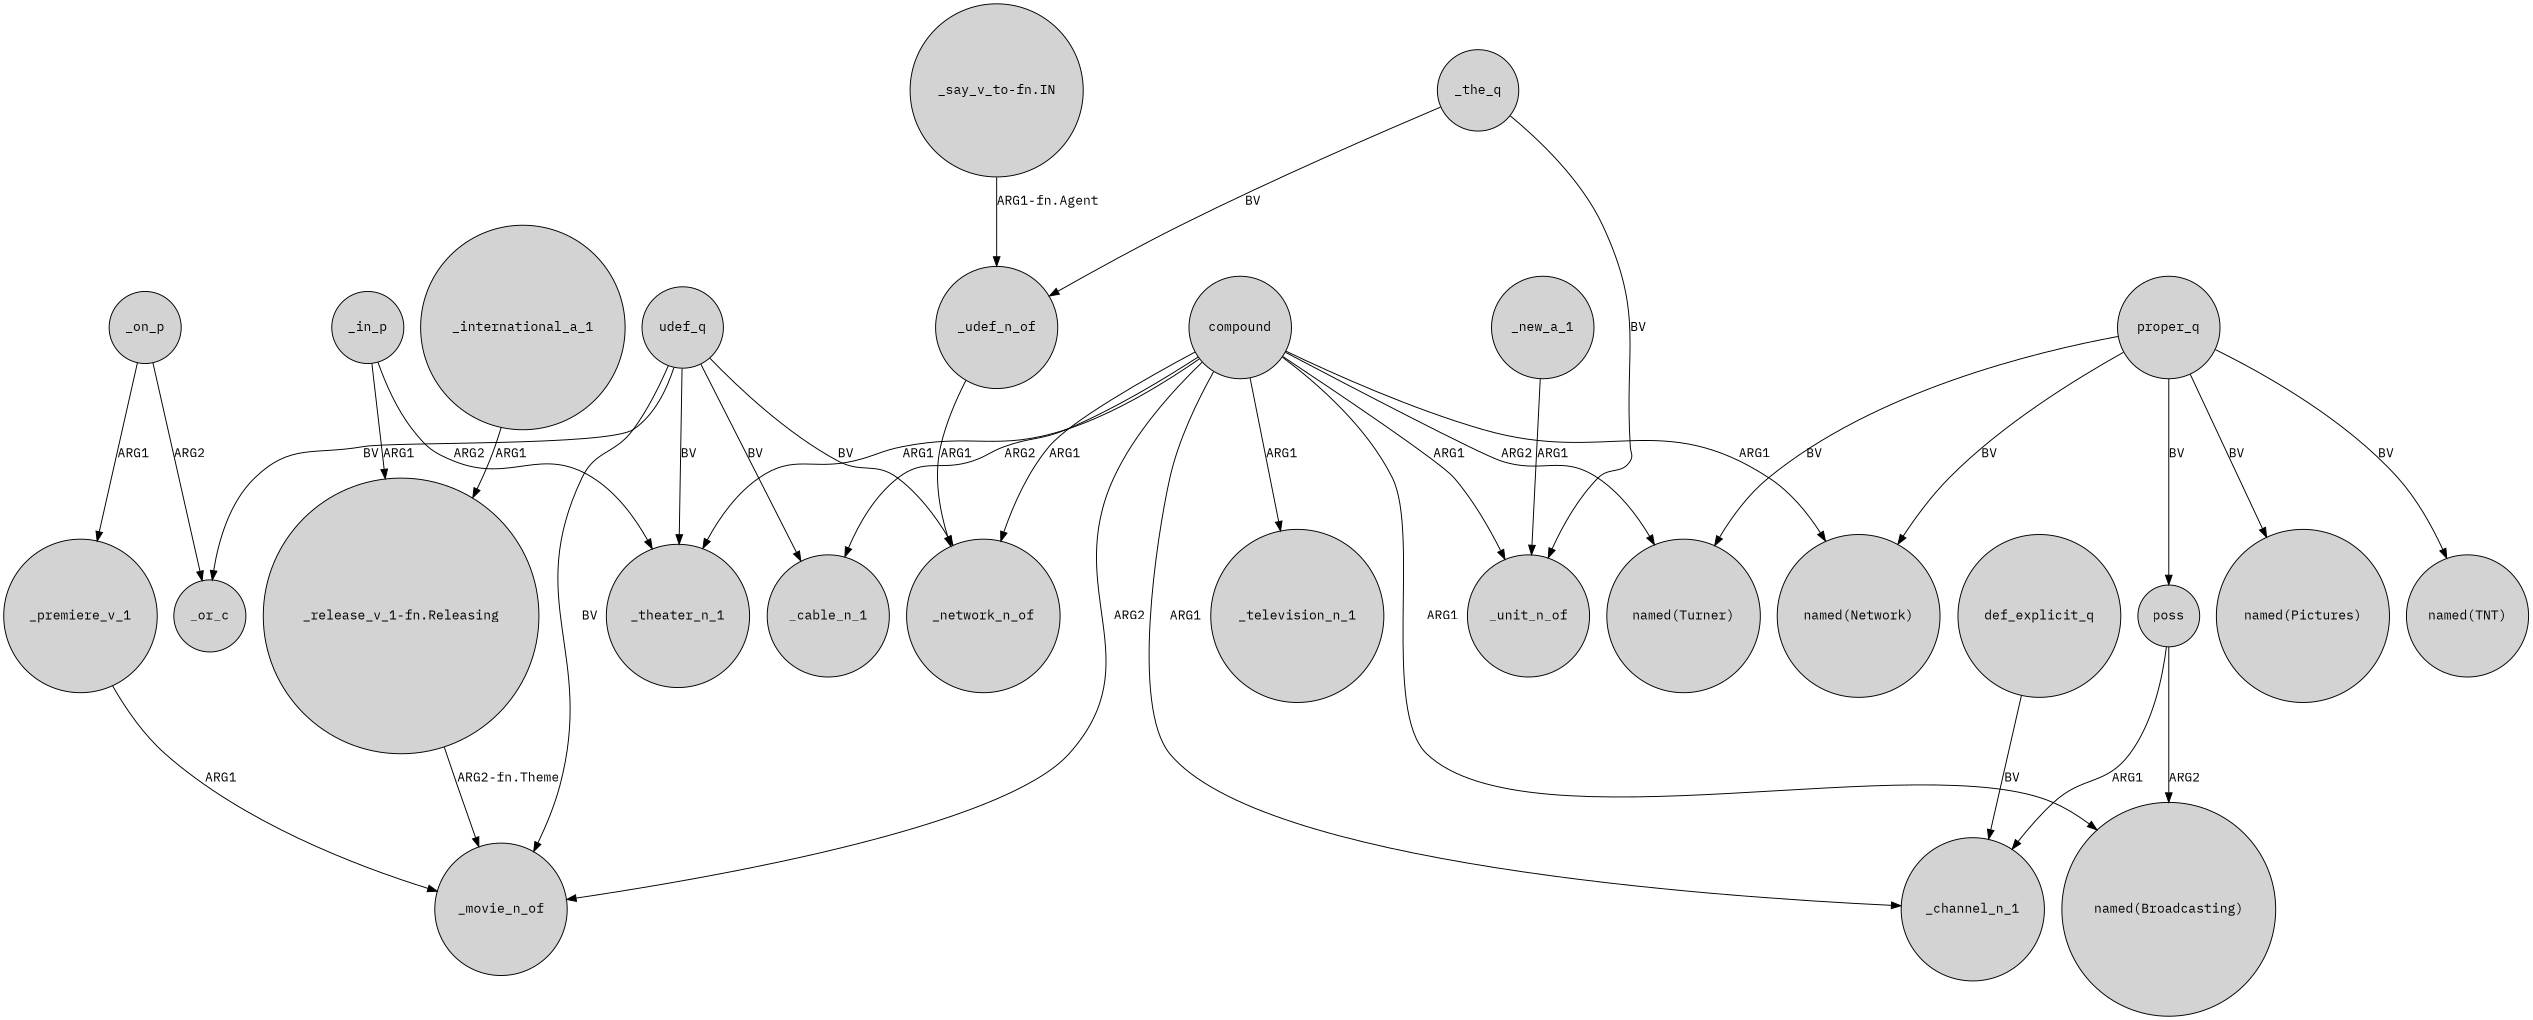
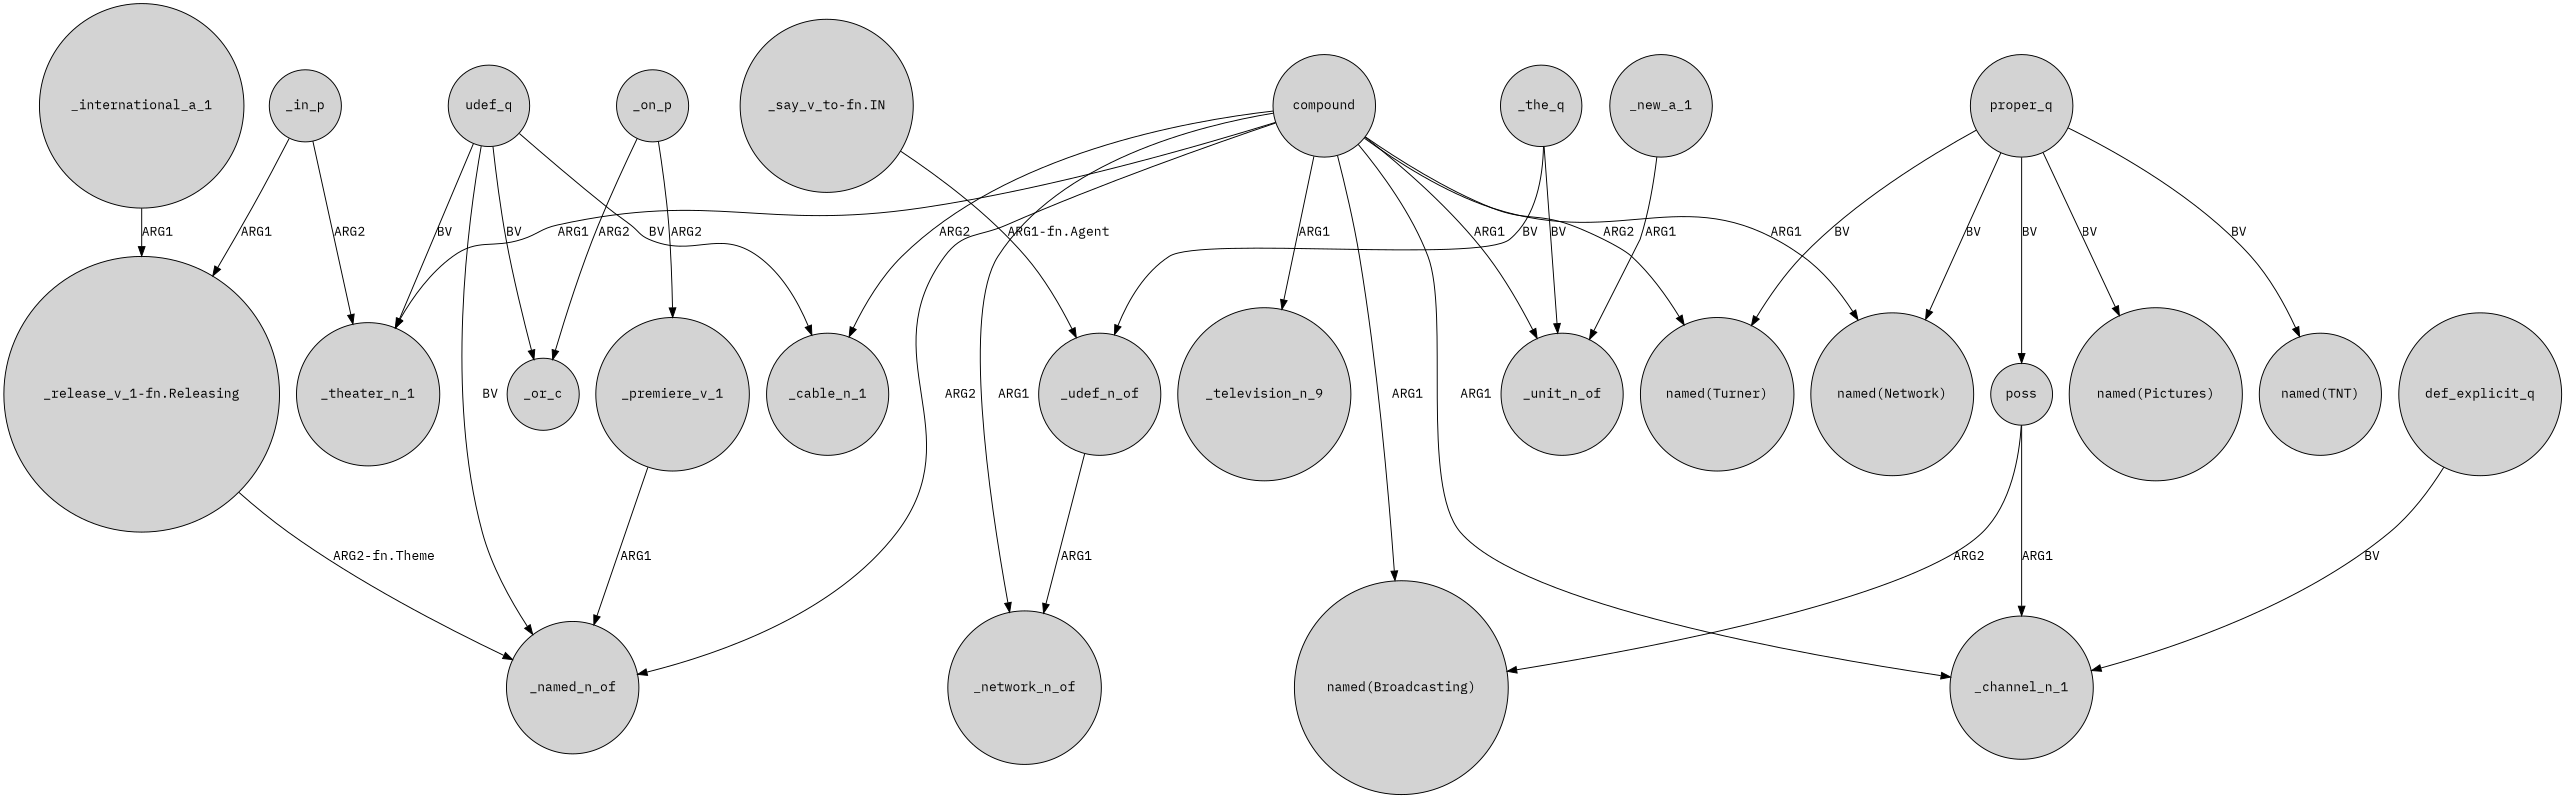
edge "_on_p" -> "_premiere_v_1": label "ARG1" -> "ARG2"
edge "udef_q" -> "_network_n_of": removed, label "BV"
node "_television_n_1": label "_television_n_1" -> "_television_n_9"
node "_movie_n_of": label "_movie_n_of" -> "_named_n_of"
